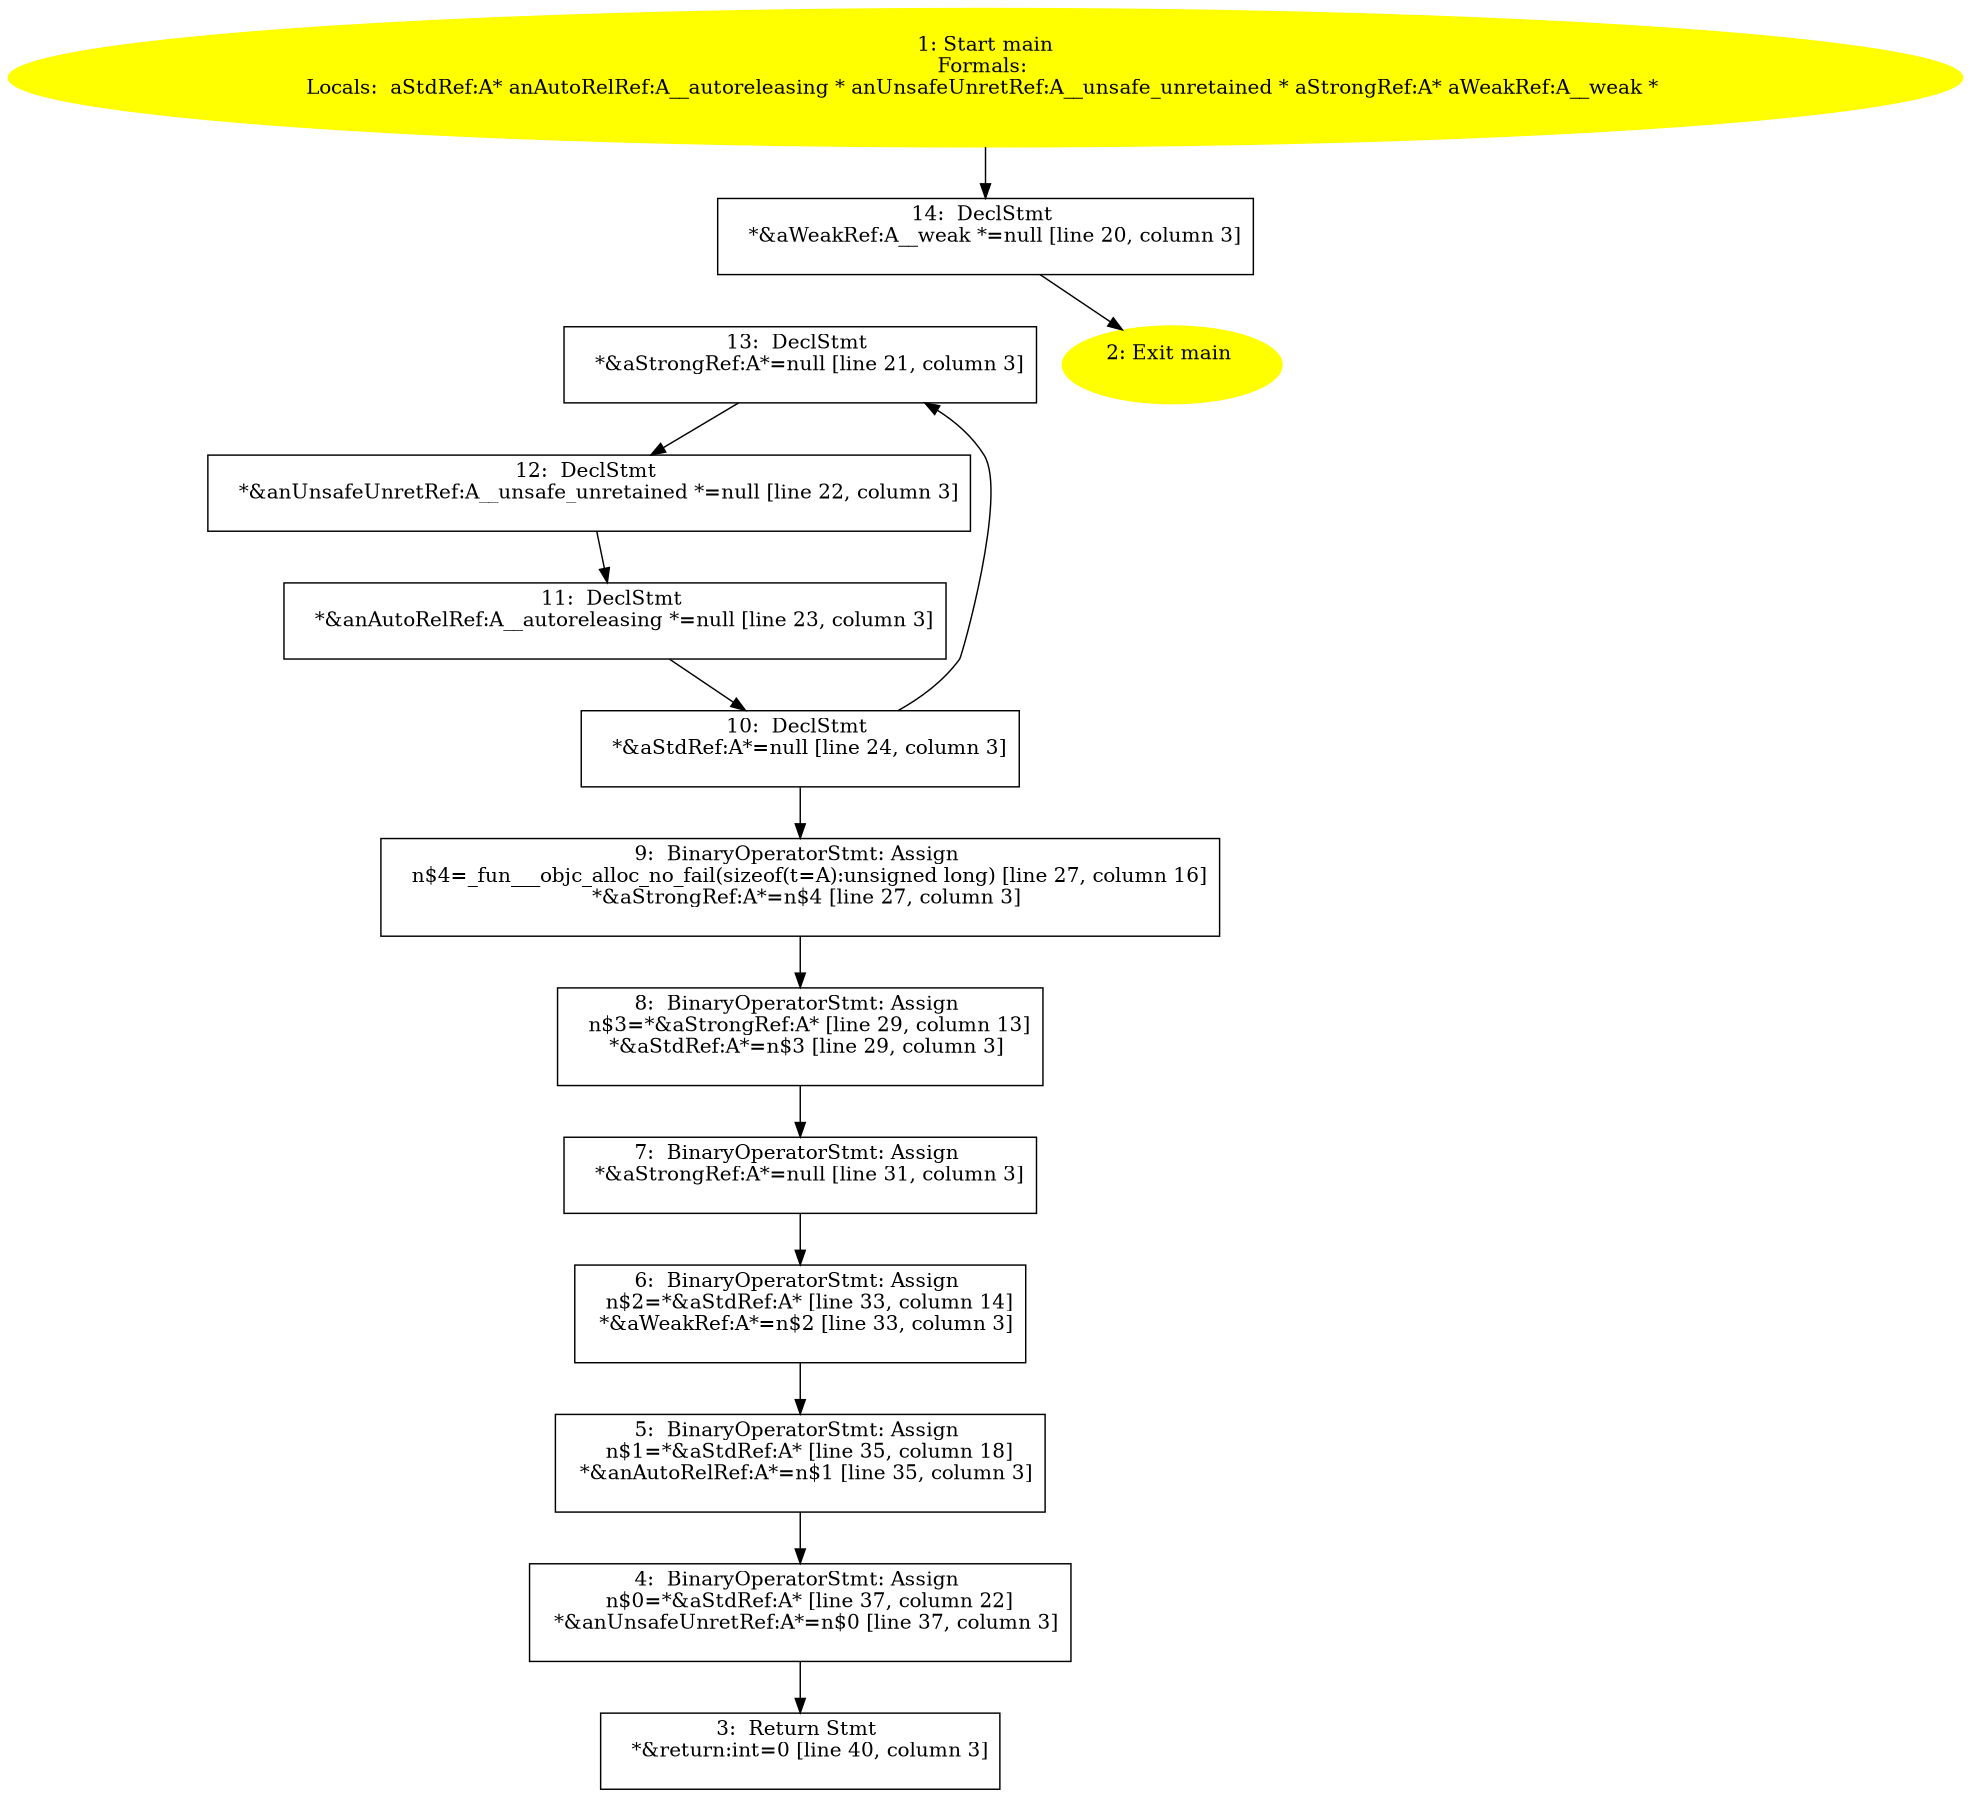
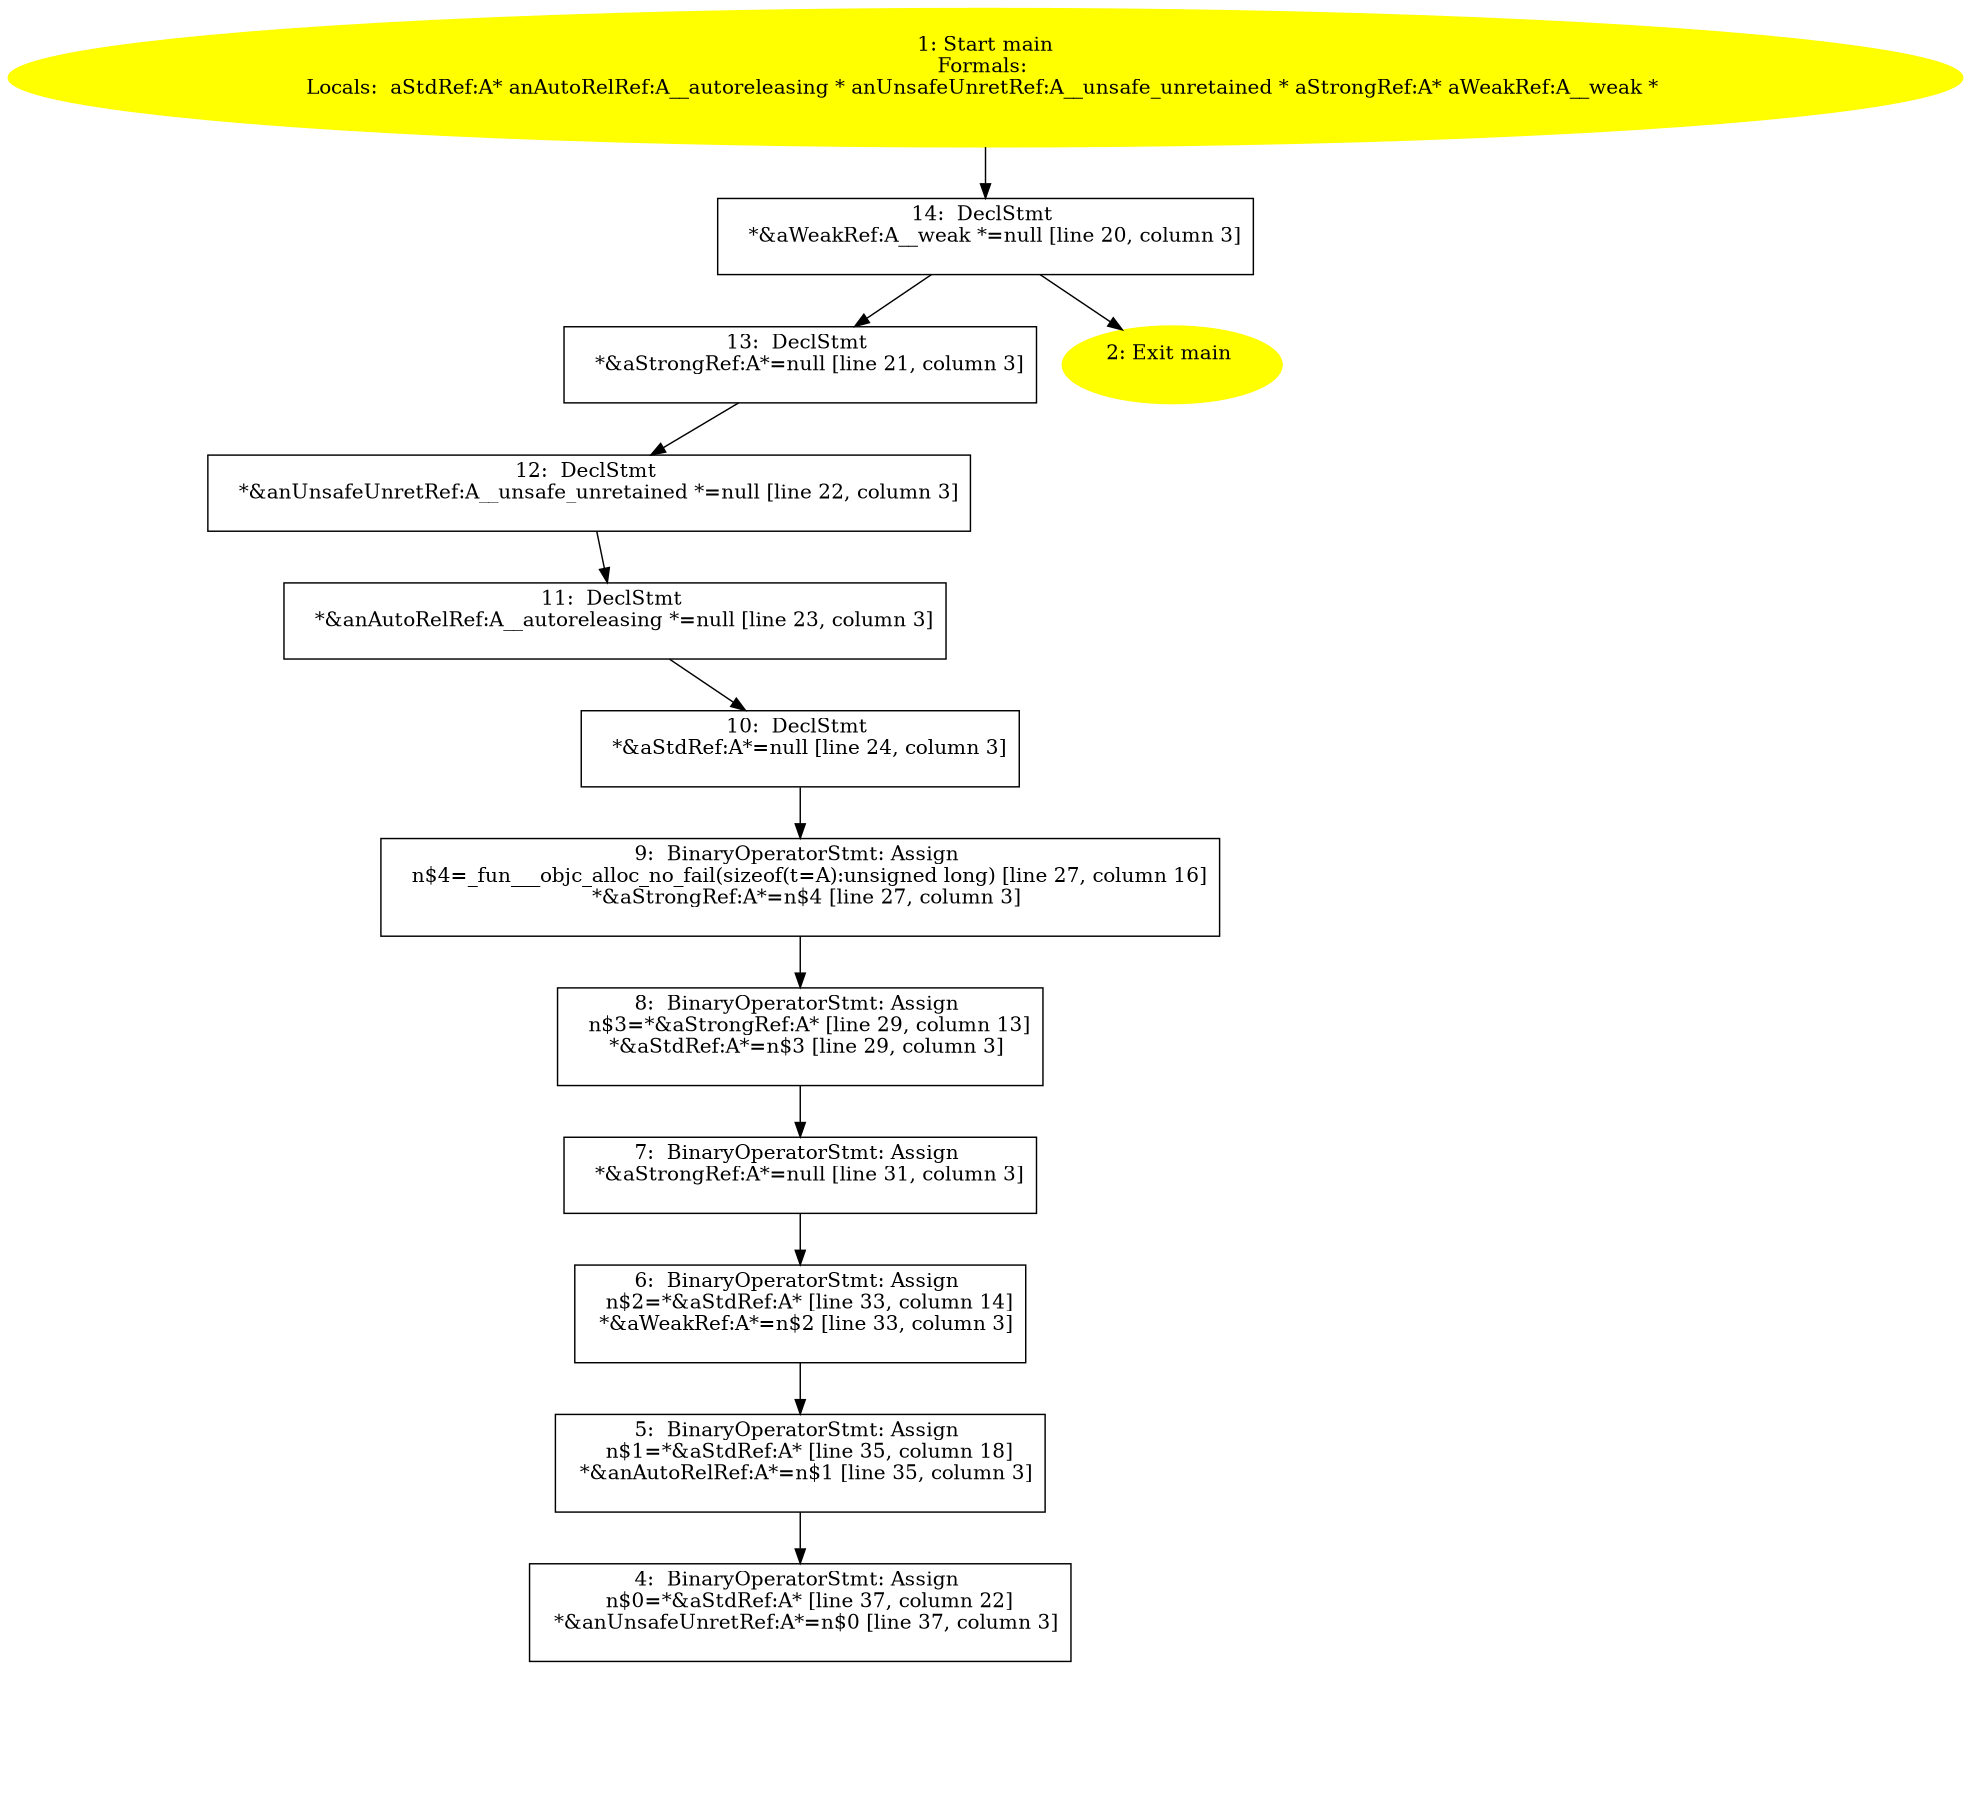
edge "10:  DeclStmt *&aStdRef:A*=null [line 24, column 3]" -> "13:  DeclStmt *&aStrongRef:A*=null [line 21, column 3]": now "14:  DeclStmt *&aWeakRef:A__weak *=null [line 20, column 3]" -> "13:  DeclStmt *&aStrongRef:A*=null [line 21, column 3]"
node "3:  Return Stmt *&return:int=0 [line 40, column 3]": removed
